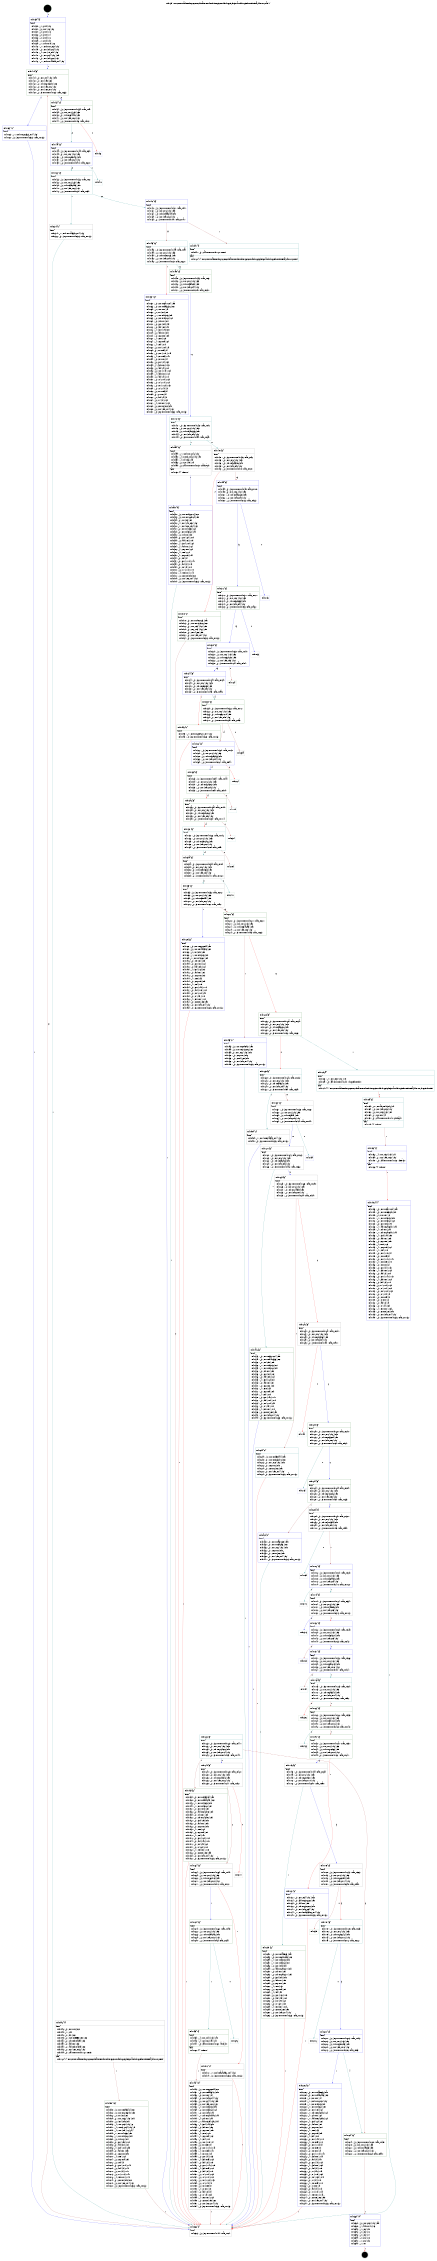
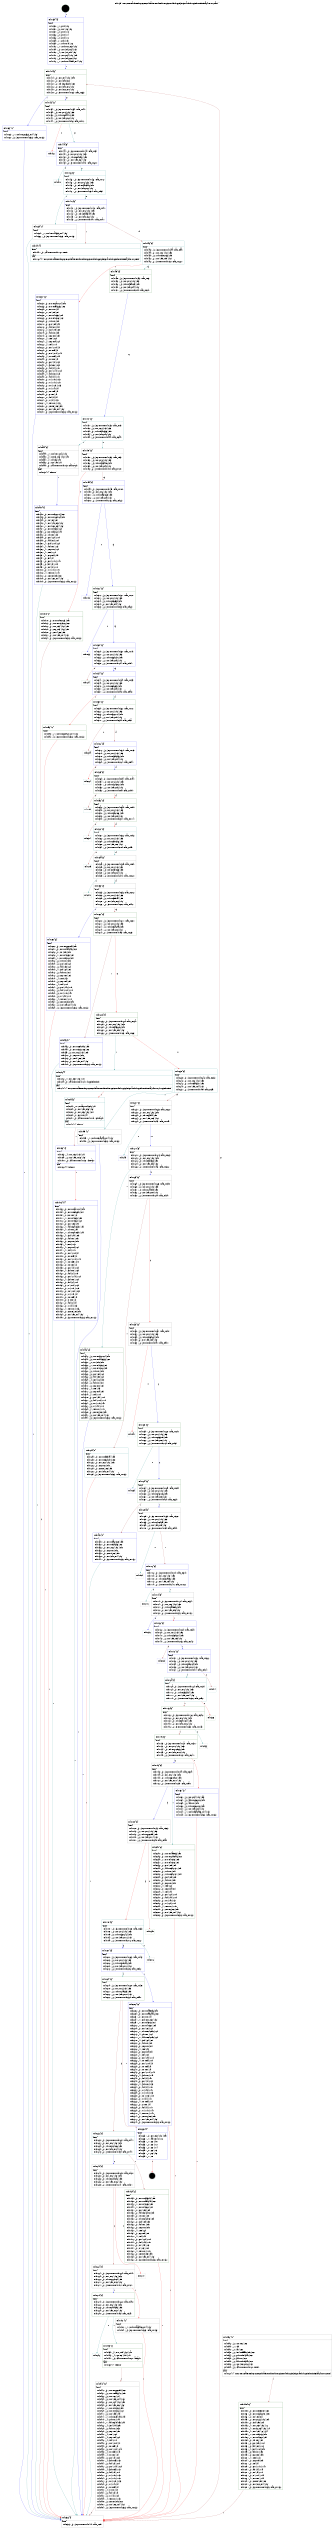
edge "0x401832 [25]" -> "0x401819 [25]": reversed
